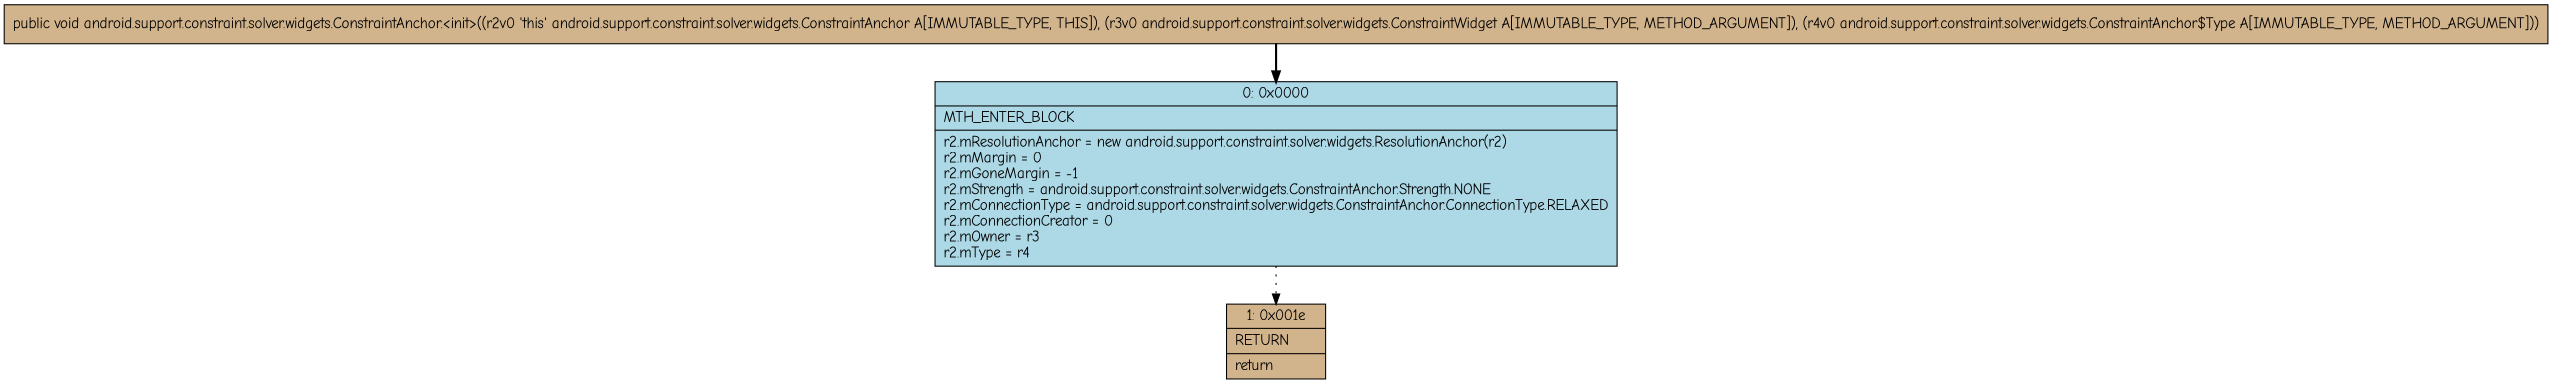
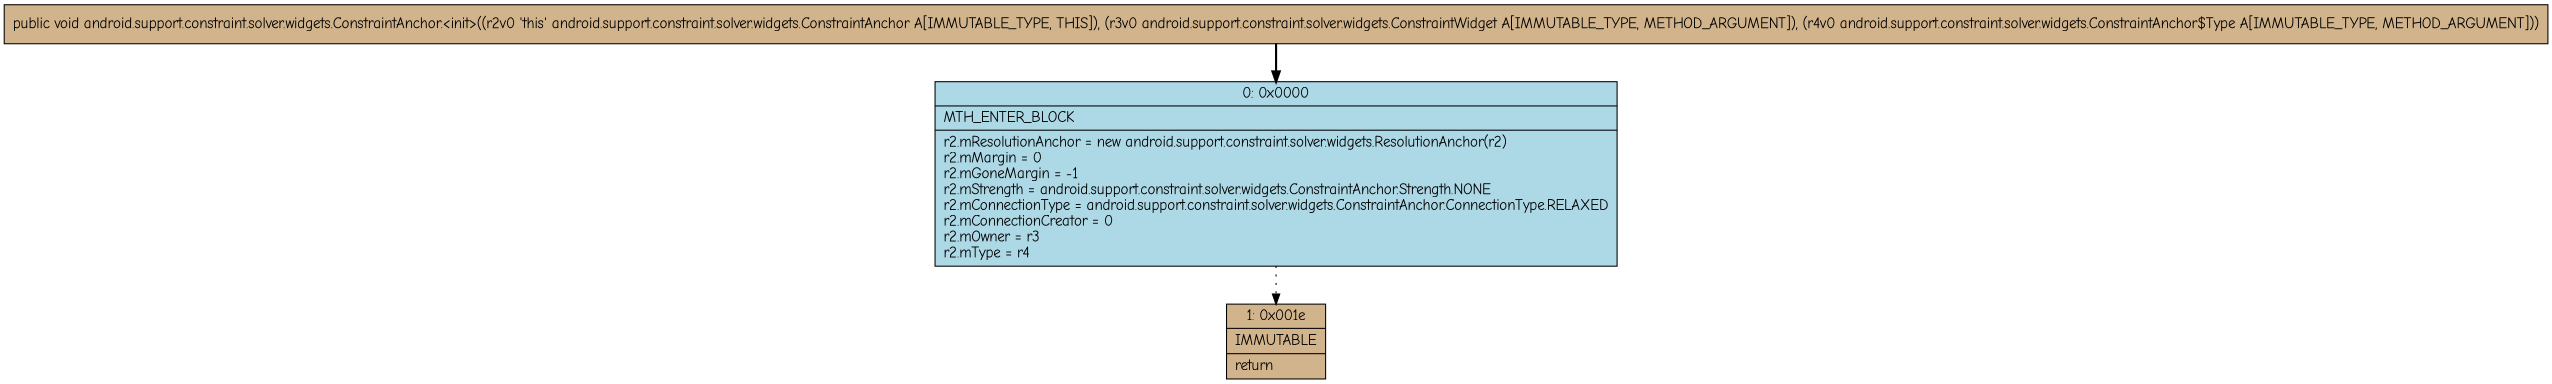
node "1: 0x001e": text "RETURN" -> "IMMUTABLE"
